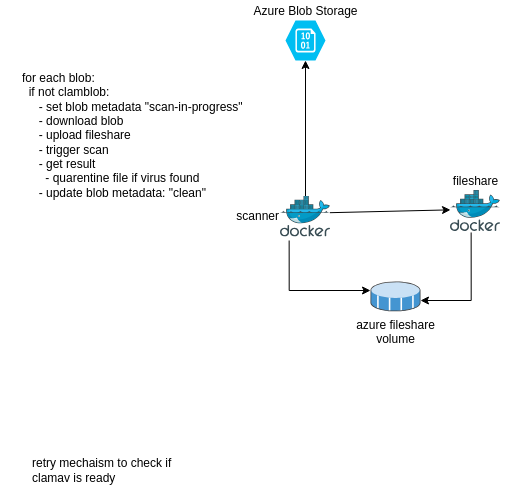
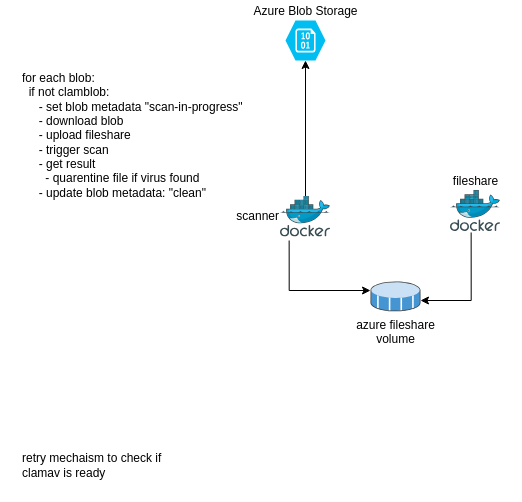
edge "scanner" -> "fileshare": removed
node "retry mechaism to check if clamav is ready": moved (116, 471) -> (106, 466)
